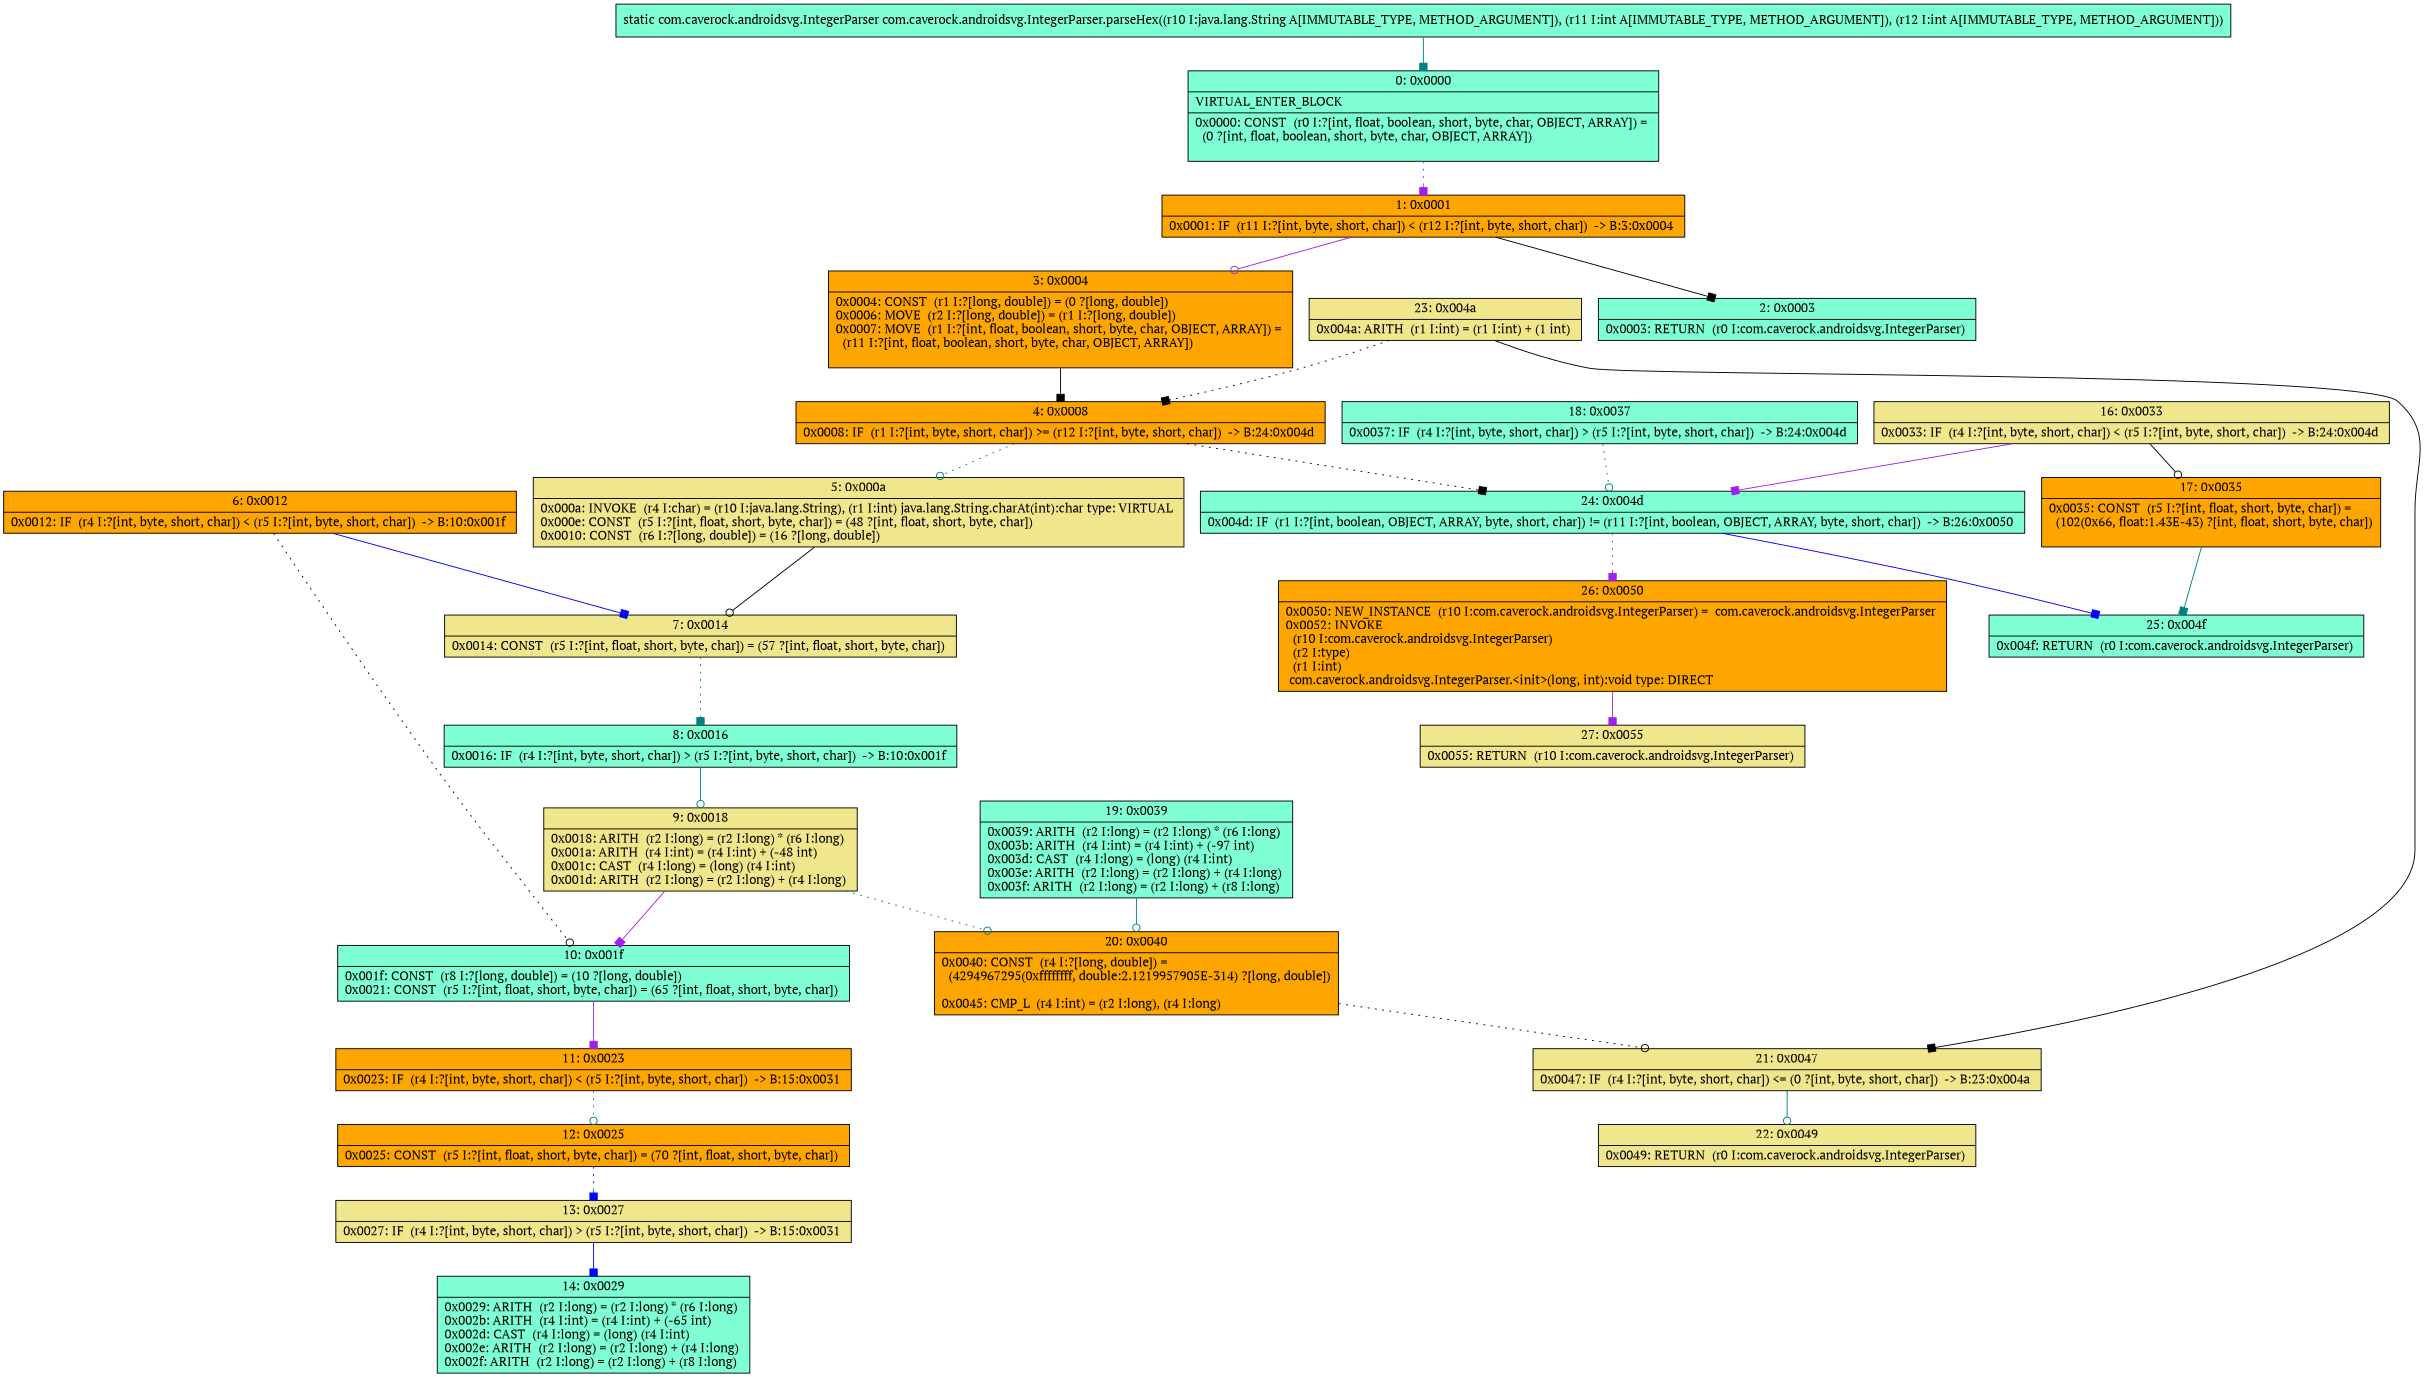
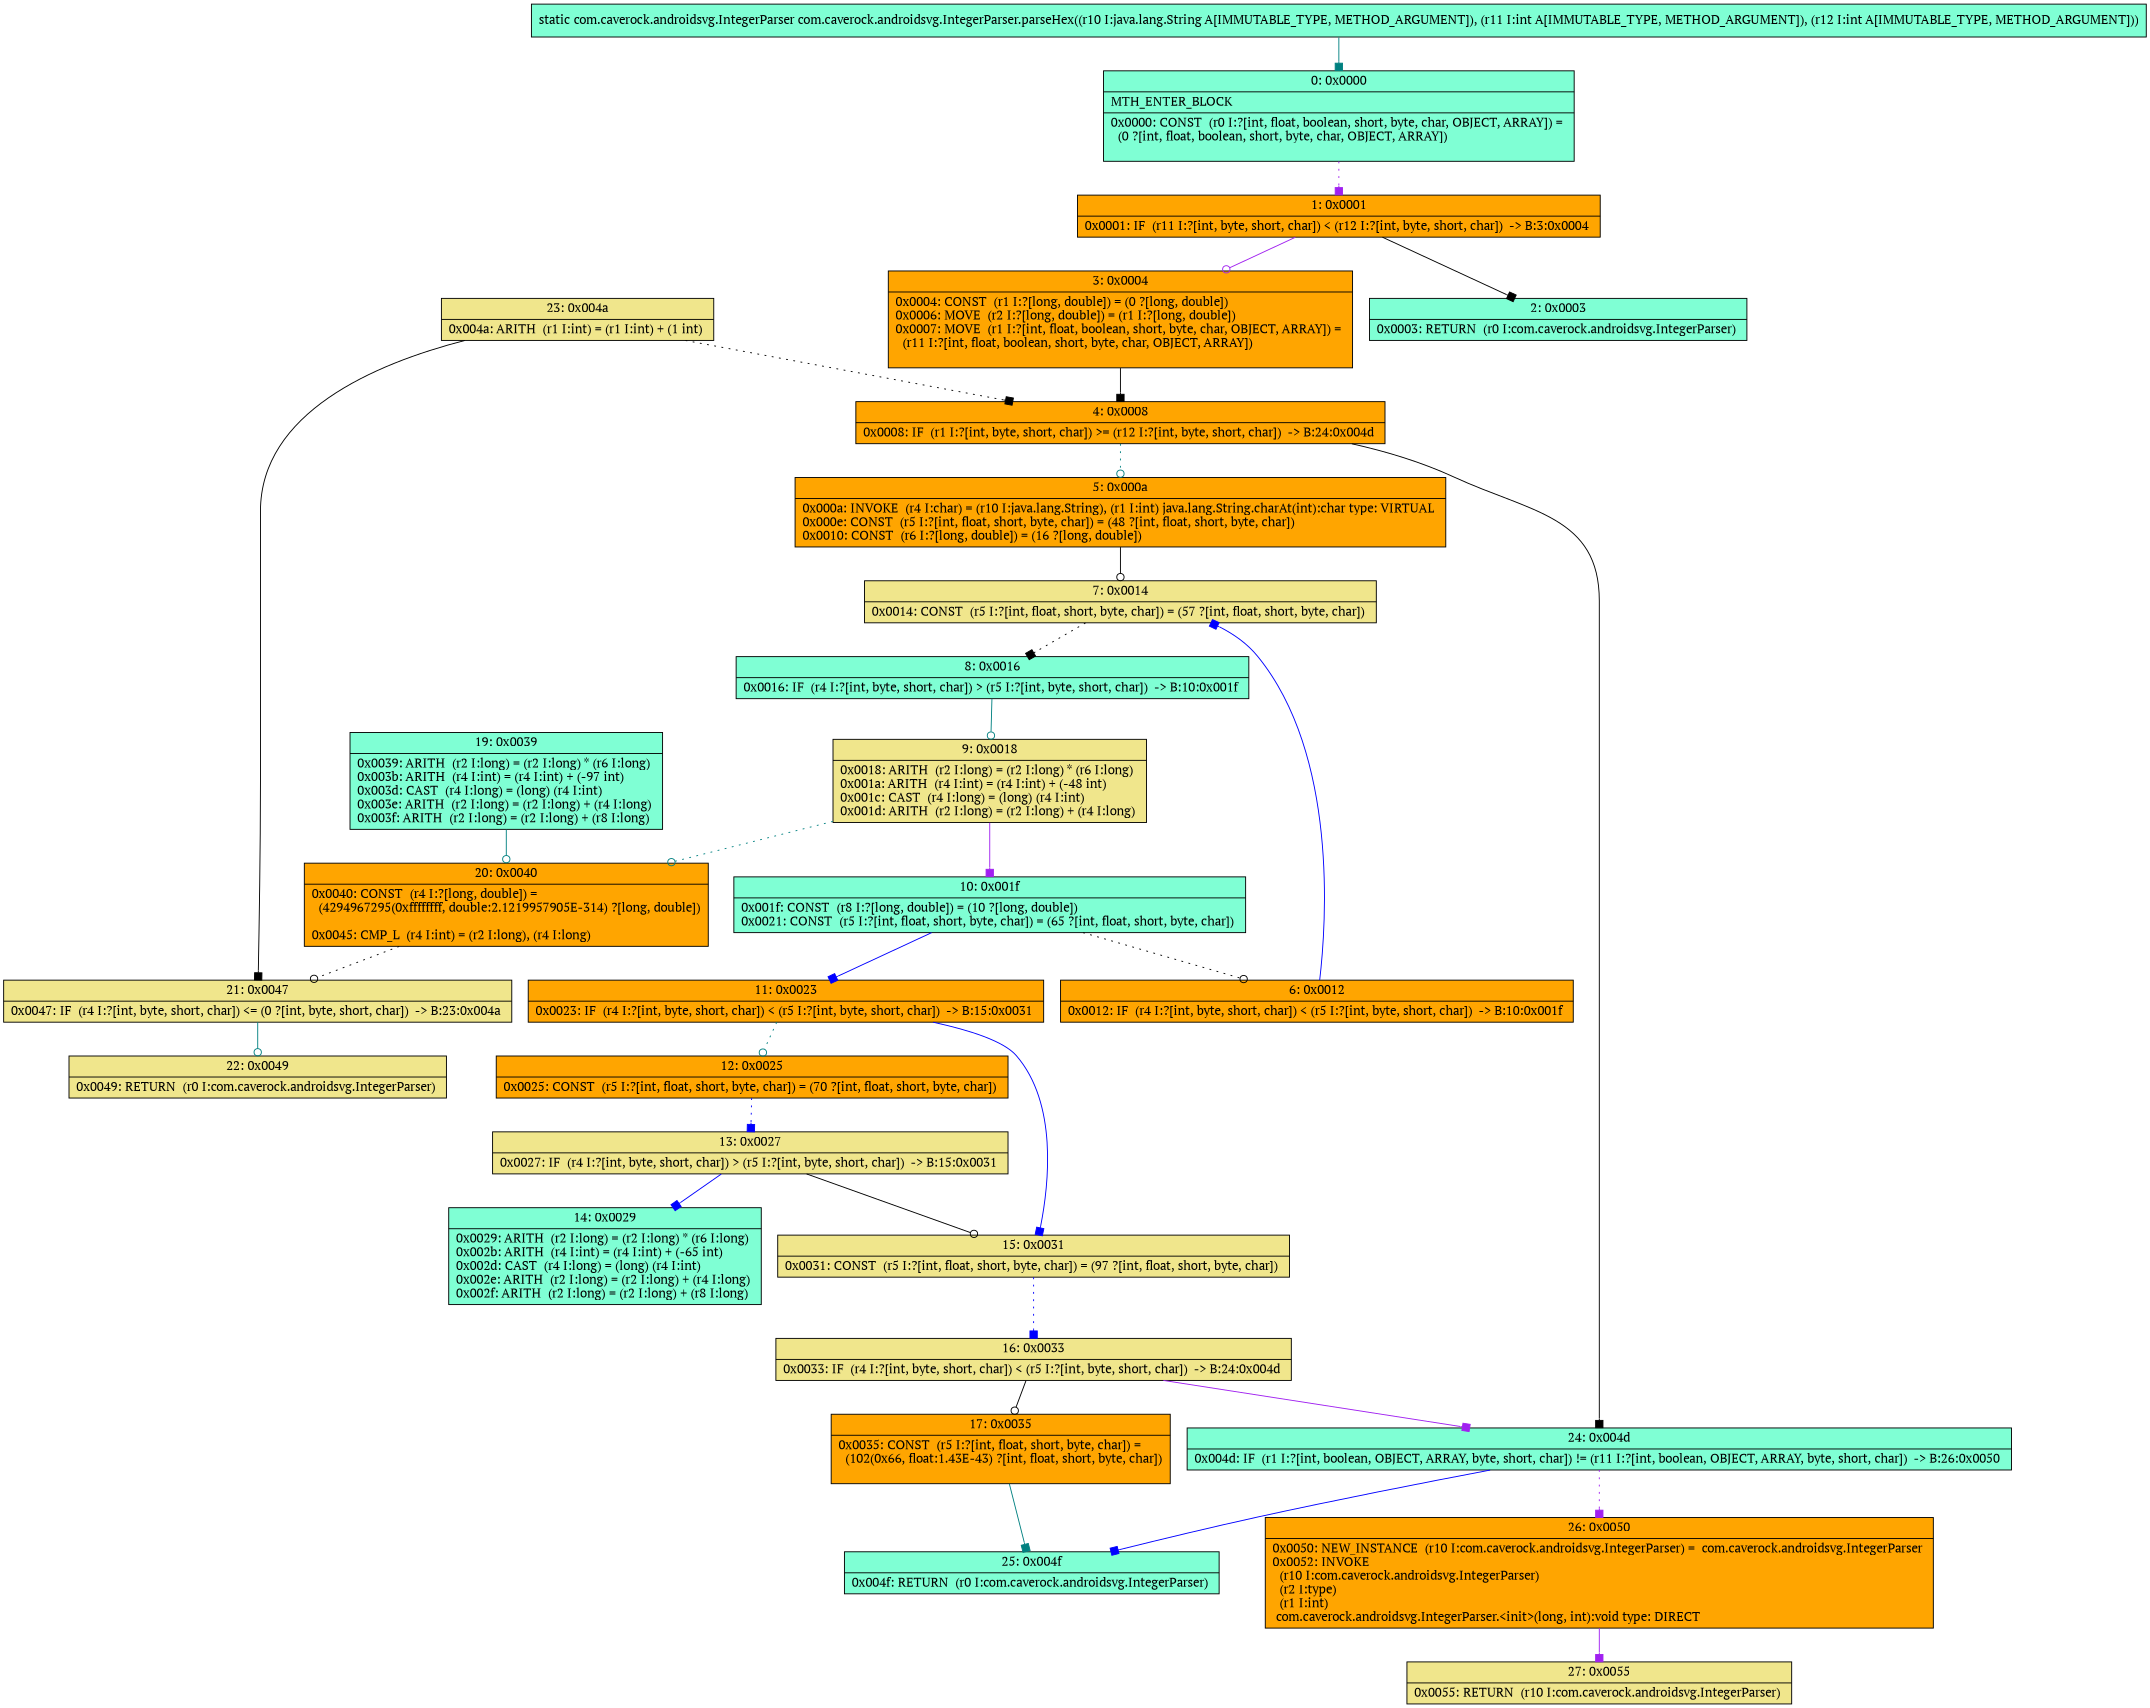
node "0: 0x0000": text "VIRTUAL_ENTER_BLOCK" -> "MTH_ENTER_BLOCK"
node "18: 0x0037": removed
edge "4: 0x0008" -> "24: 0x004d": style dotted -> solid
node "5: 0x000a": fillcolor khaki -> orange
edge "7: 0x0014" -> "8: 0x0016": color teal -> black
edge "6: 0x0012" -> "10: 0x001f": reversed
edge "10: 0x001f" -> "11: 0x0023": color purple -> blue
node "15: 0x0031": added
